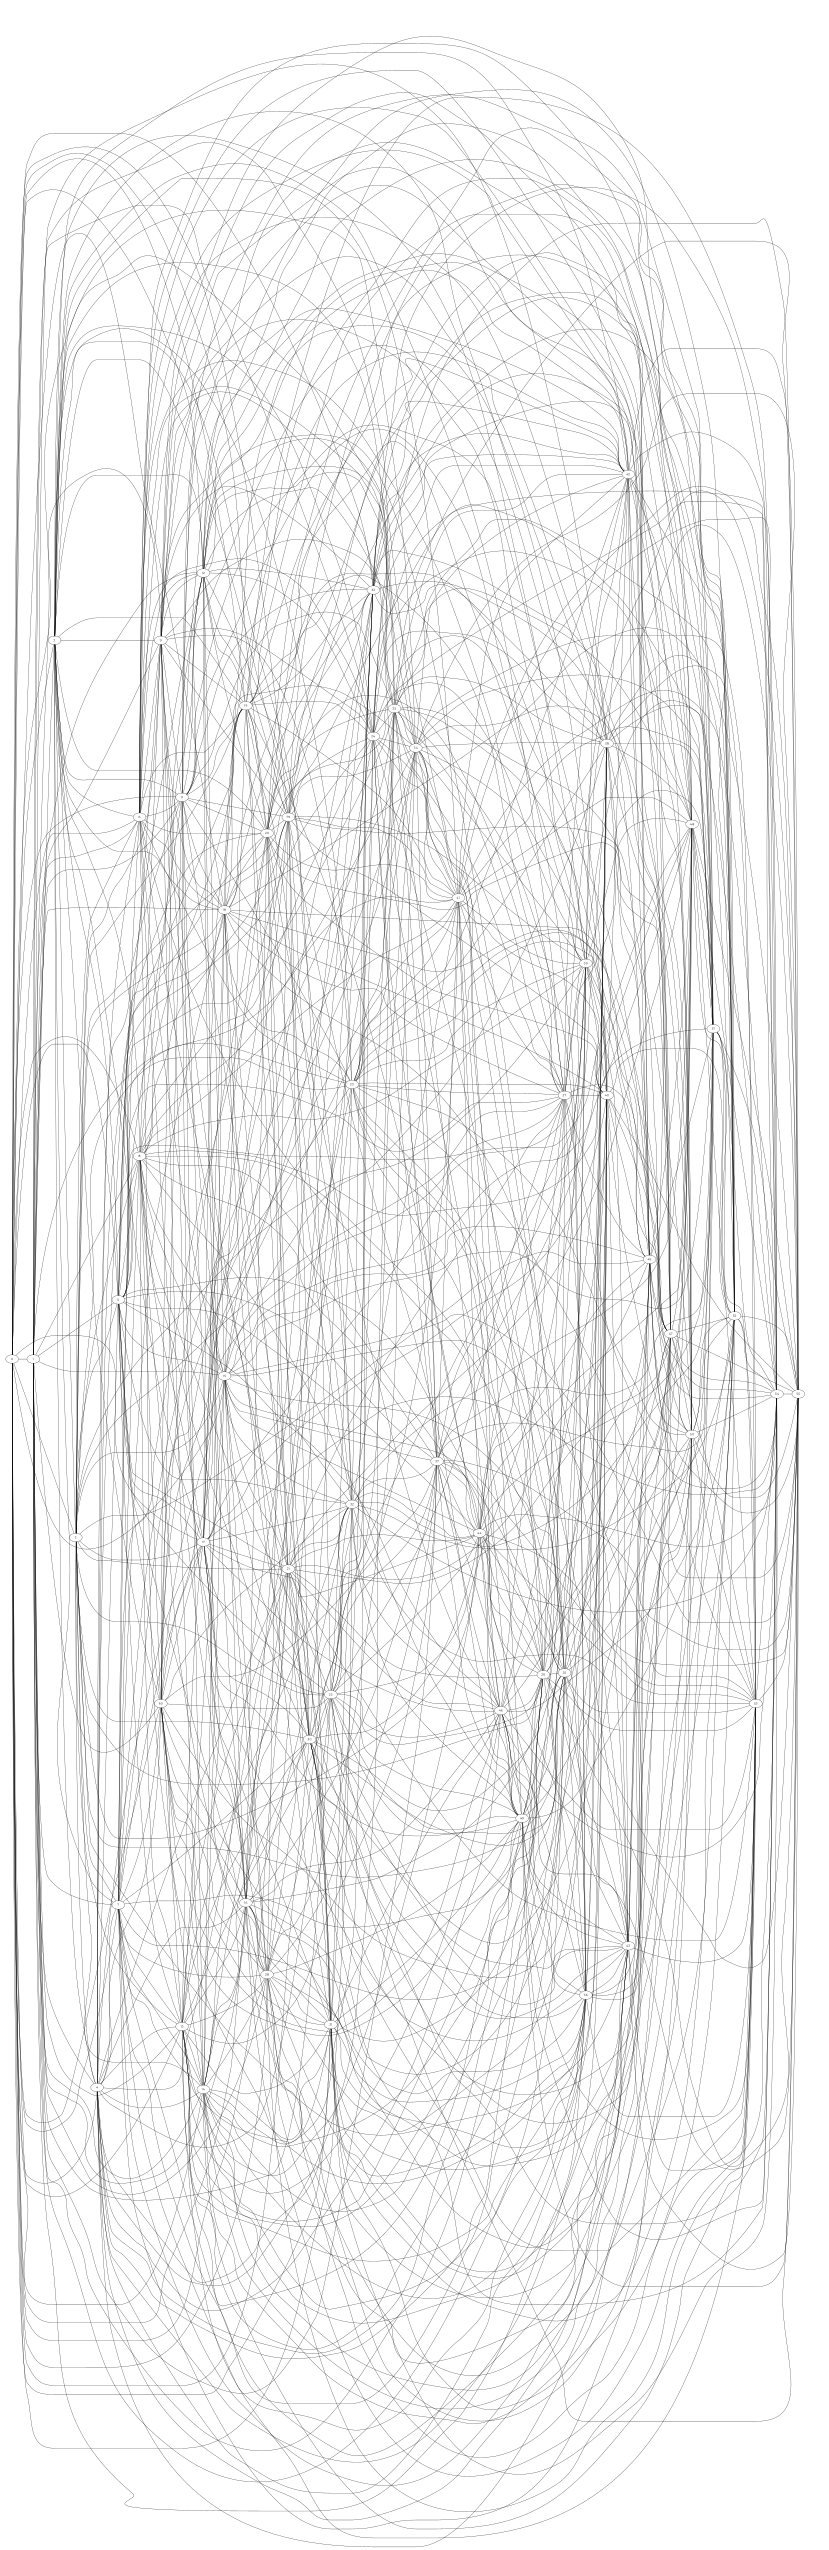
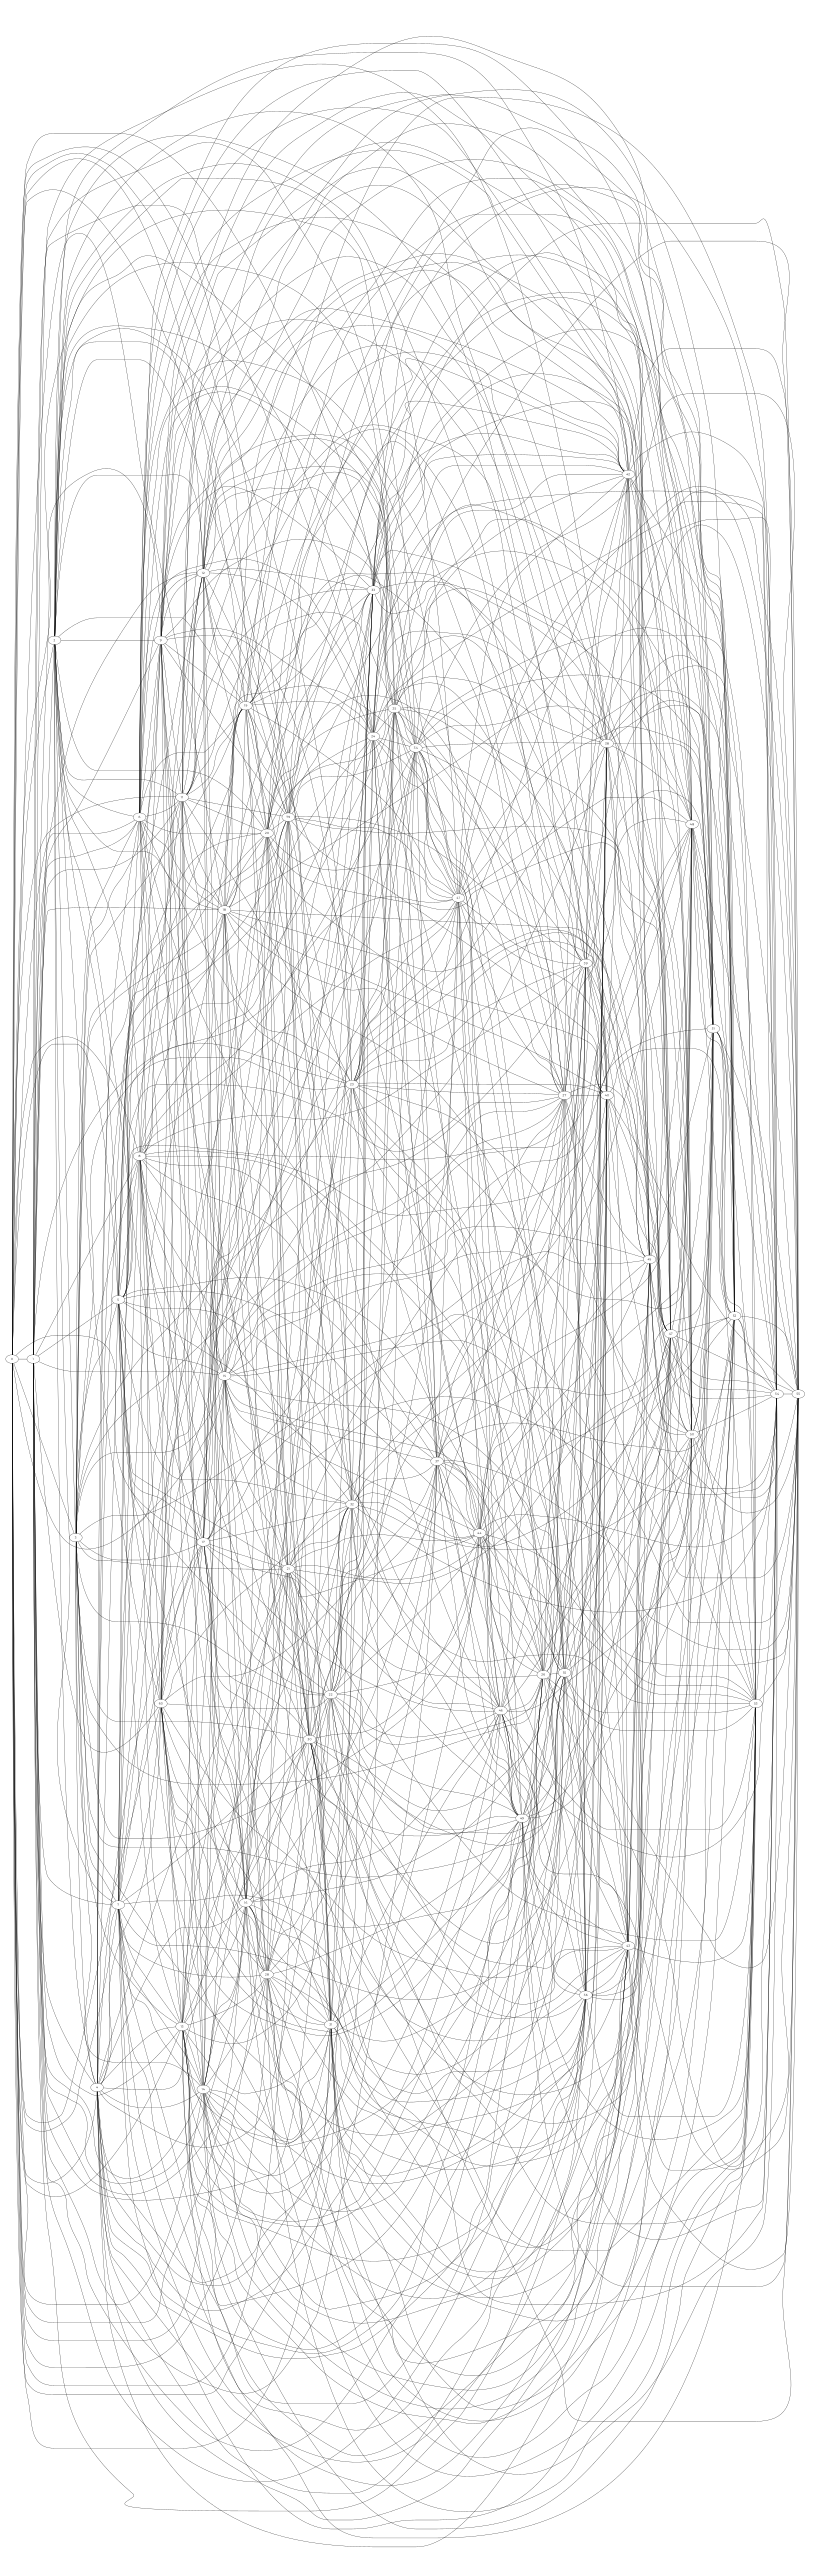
edge "26" -- "49": now "51" -- "49"
